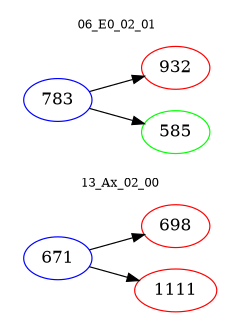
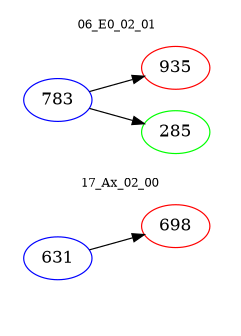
node "932": label "932" -> "935"
node "585": label "585" -> "285"
cluster "13_Ax_02_00": label "13_Ax_02_00" -> "17_Ax_02_00"
node "671": label "671" -> "631"
node "1111": removed
